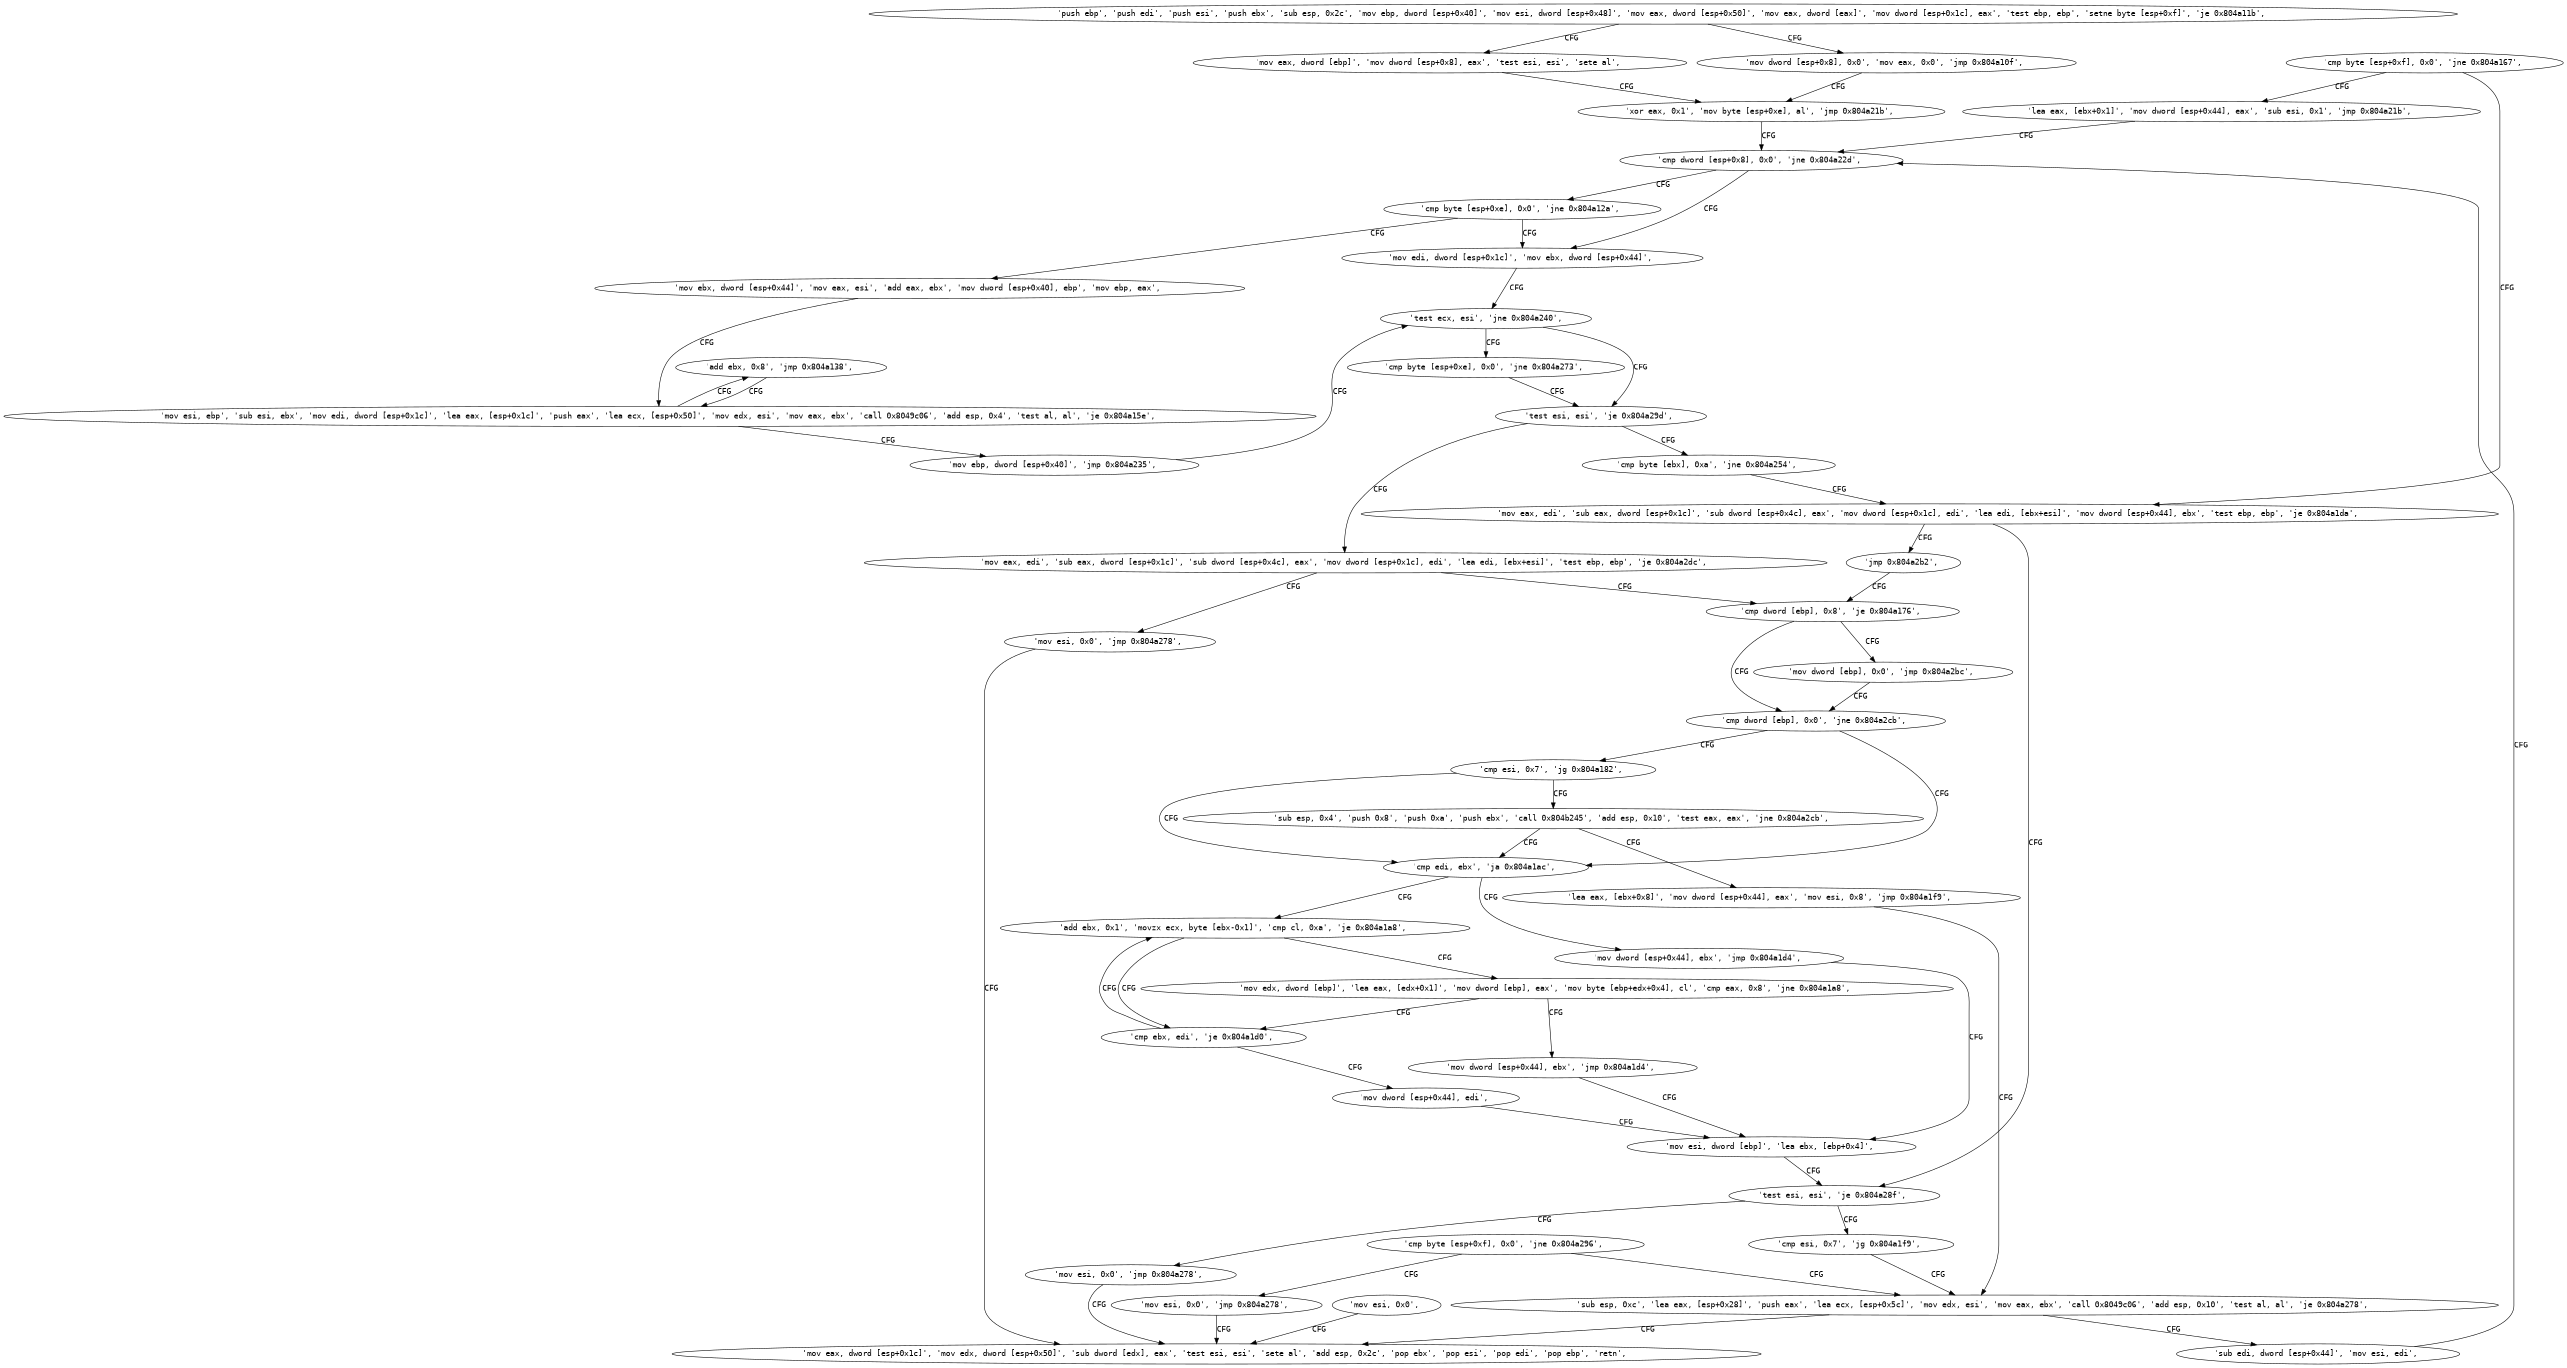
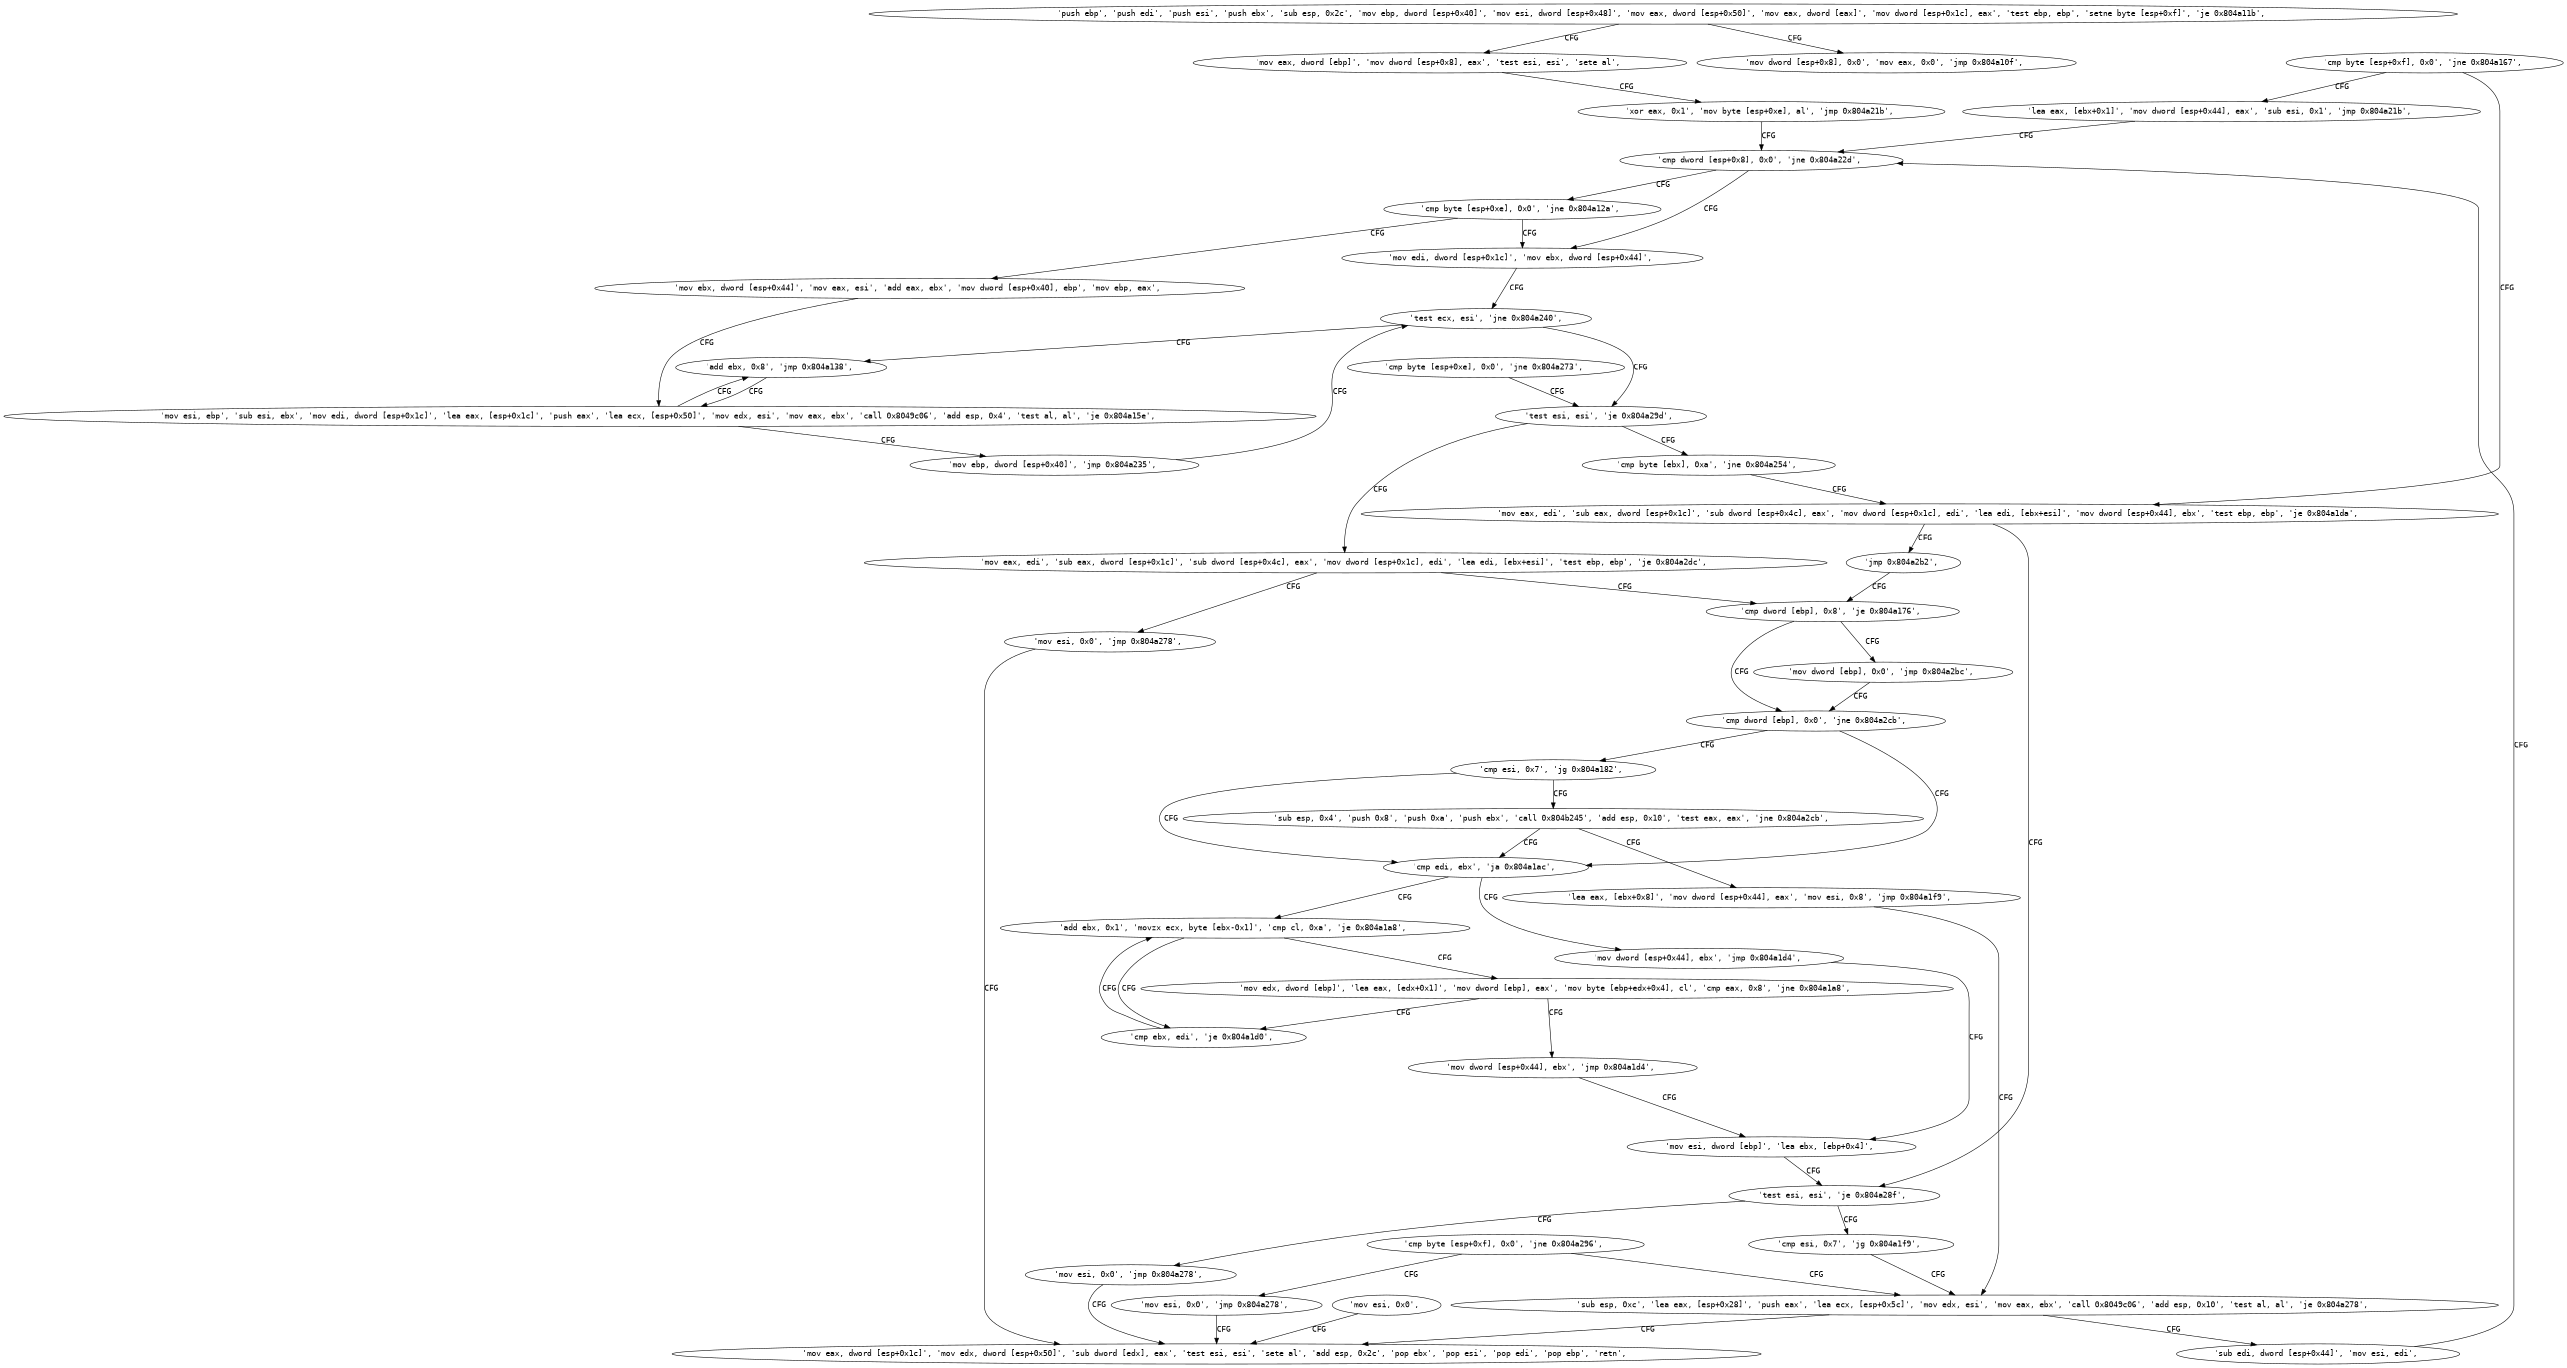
edge "'mov dword [esp+0x8], 0x0', 'mov eax, 0x0', 'jmp 0x804a10f'," -> "'xor eax, 0x1', 'mov byte [esp+0xe], al', 'jmp 0x804a21b',": removed, label "CFG"
edge "'test ecx, esi', 'jne 0x804a240'," -> "'cmp byte [esp+0xe], 0x0', 'jne 0x804a273',": now "'test ecx, esi', 'jne 0x804a240'," -> "'add ebx, 0x8', 'jmp 0x804a138',"
node "'mov dword [esp+0x44], edi',": removed
